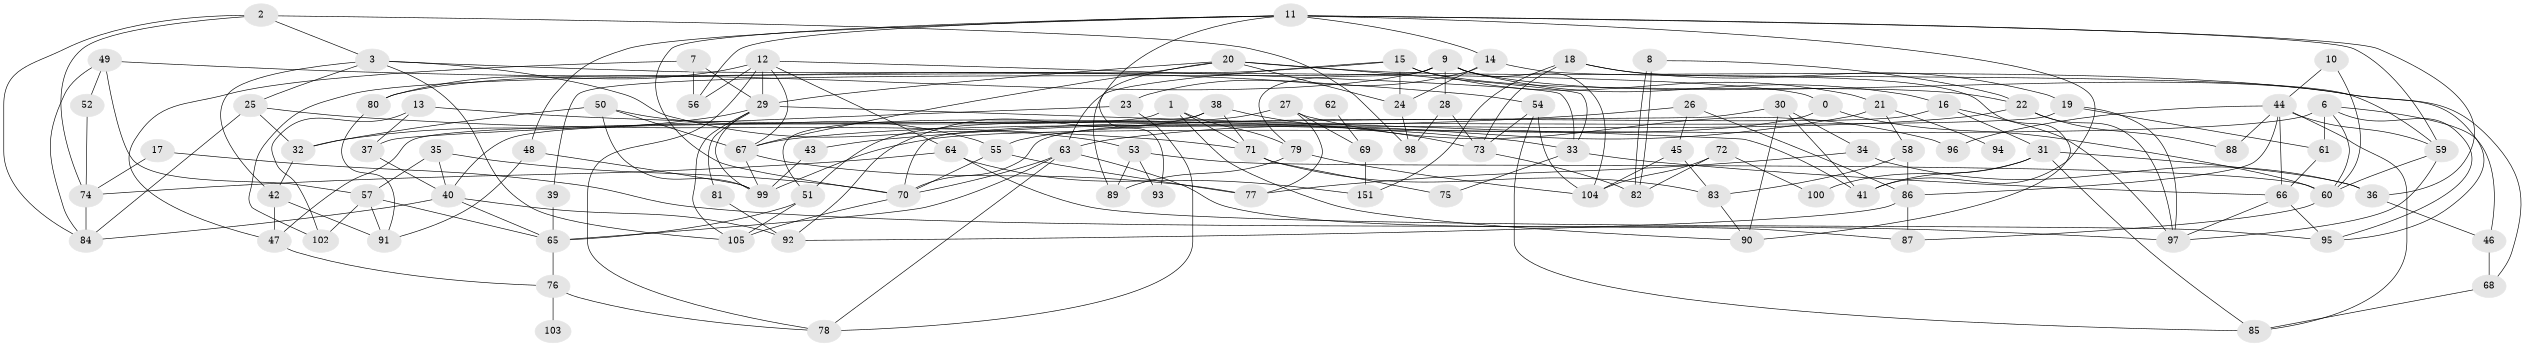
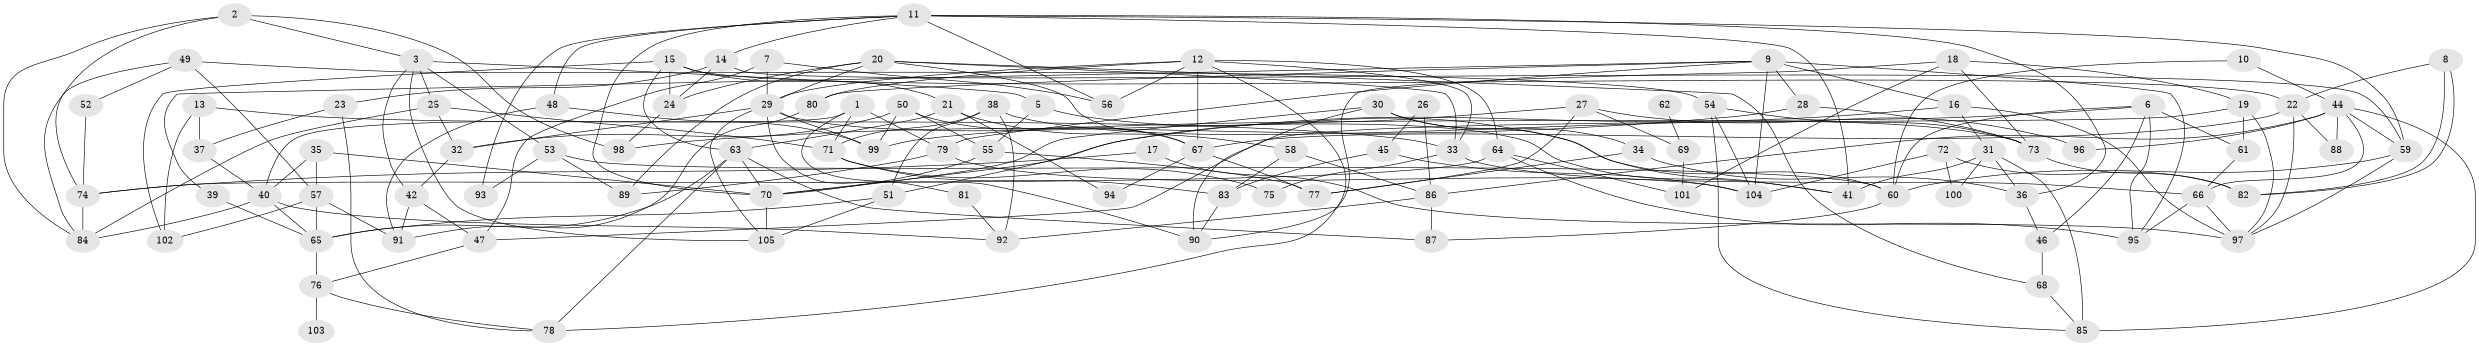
node "0": label "0" -> "5"
node "43": removed
edge "67" -- "99": now "67" -- "94"
node "151": label "151" -> "101"
